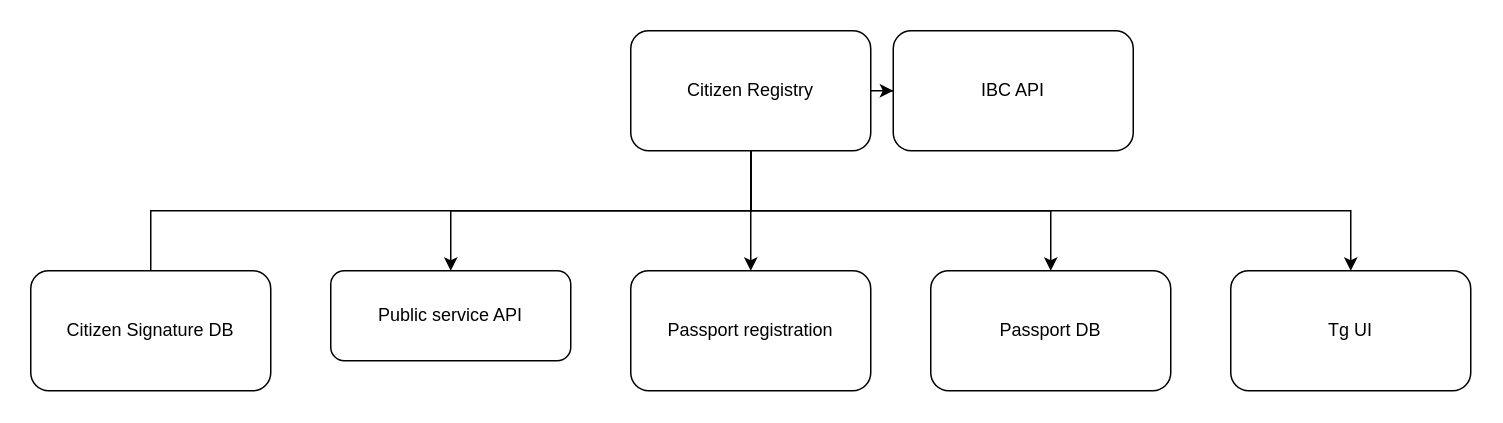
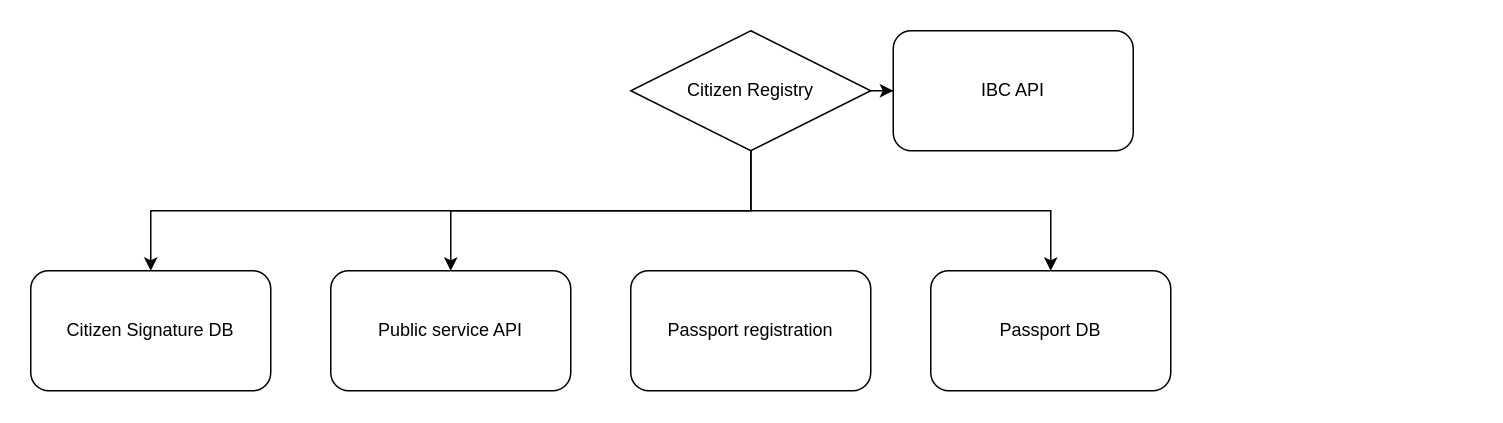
node "Citizen Registry": shape rounded rectangle -> diamond
edge "Citizen Registry" -> "Tg UI": removed
edge "Citizen Registry" -> "Passport registration": removed
edge "Citizen Registry" -- "Citizen Signature DB": arrowhead none -> classic
node "Public service API": size 240x90 -> 240x120
node "Tg UI": removed
